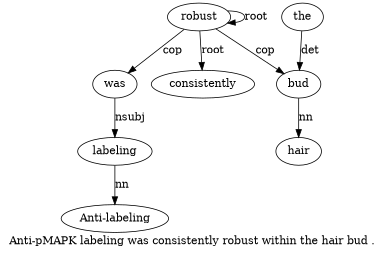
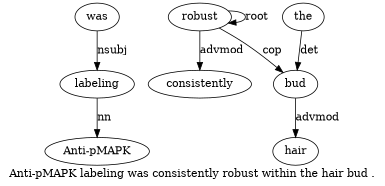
edge "robust" -> "was": removed, label "cop"
edge "robust" -> "consistently": label "root" -> "advmod"
edge "bud" -> "hair": label "nn" -> "advmod"
node "Anti-labeling": label "Anti-labeling" -> "Anti-pMAPK"
